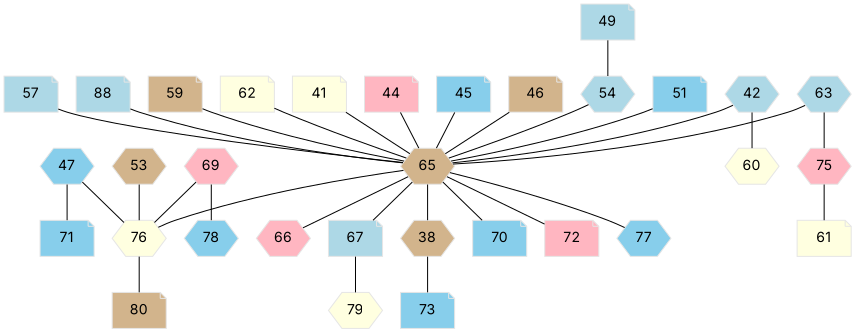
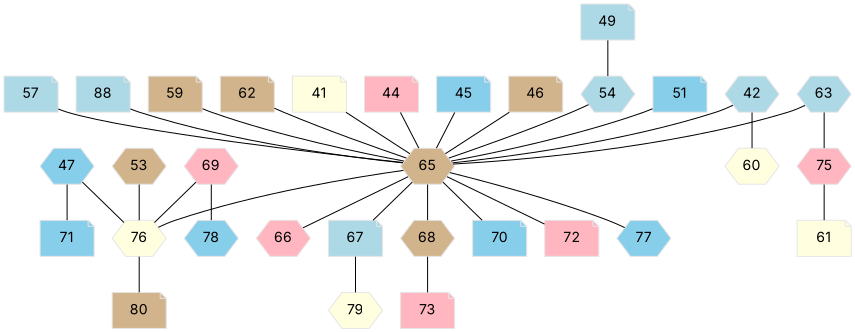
node "62": fillcolor lightyellow -> tan
node "38": label "38" -> "68"
node "73": fillcolor skyblue -> lightpink
